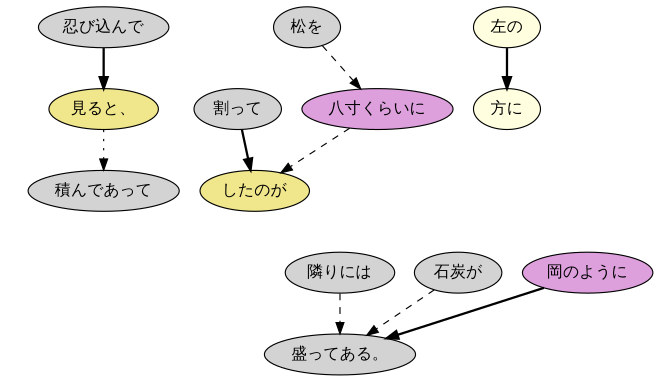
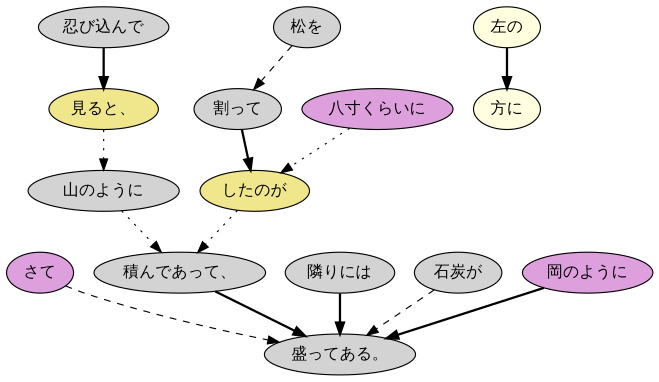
edge "松を" -> "八寸くらいに": now "松を" -> "割って"
edge "八寸くらいに" -> "したのが": style dashed -> dotted
node "積んであって": label "積んであって" -> "山のように"
node "さて": added
node "積んであって、": added
edge "隣りには" -> "盛ってある。": style dashed -> bold
